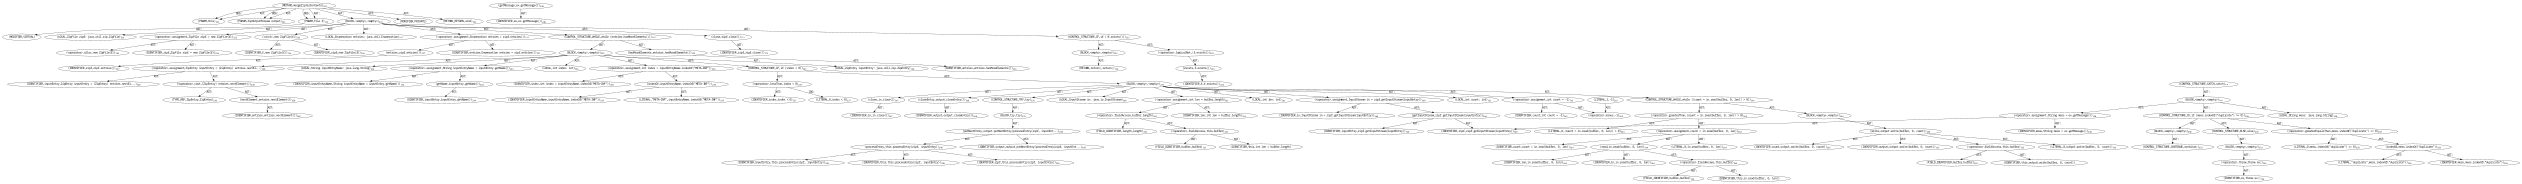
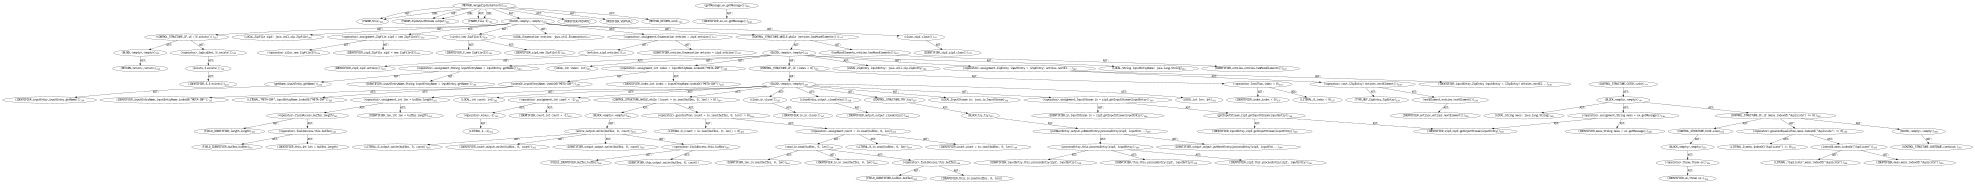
edge "(PARAM,File f)" -> "(MODIFIER,VIRTUAL)": now "(METHOD,mergeZipJarContents)" -> "(MODIFIER,VIRTUAL)"
edge "(LITERAL,1,-1)" -> "(<operator>.minus,-1)": reversed
